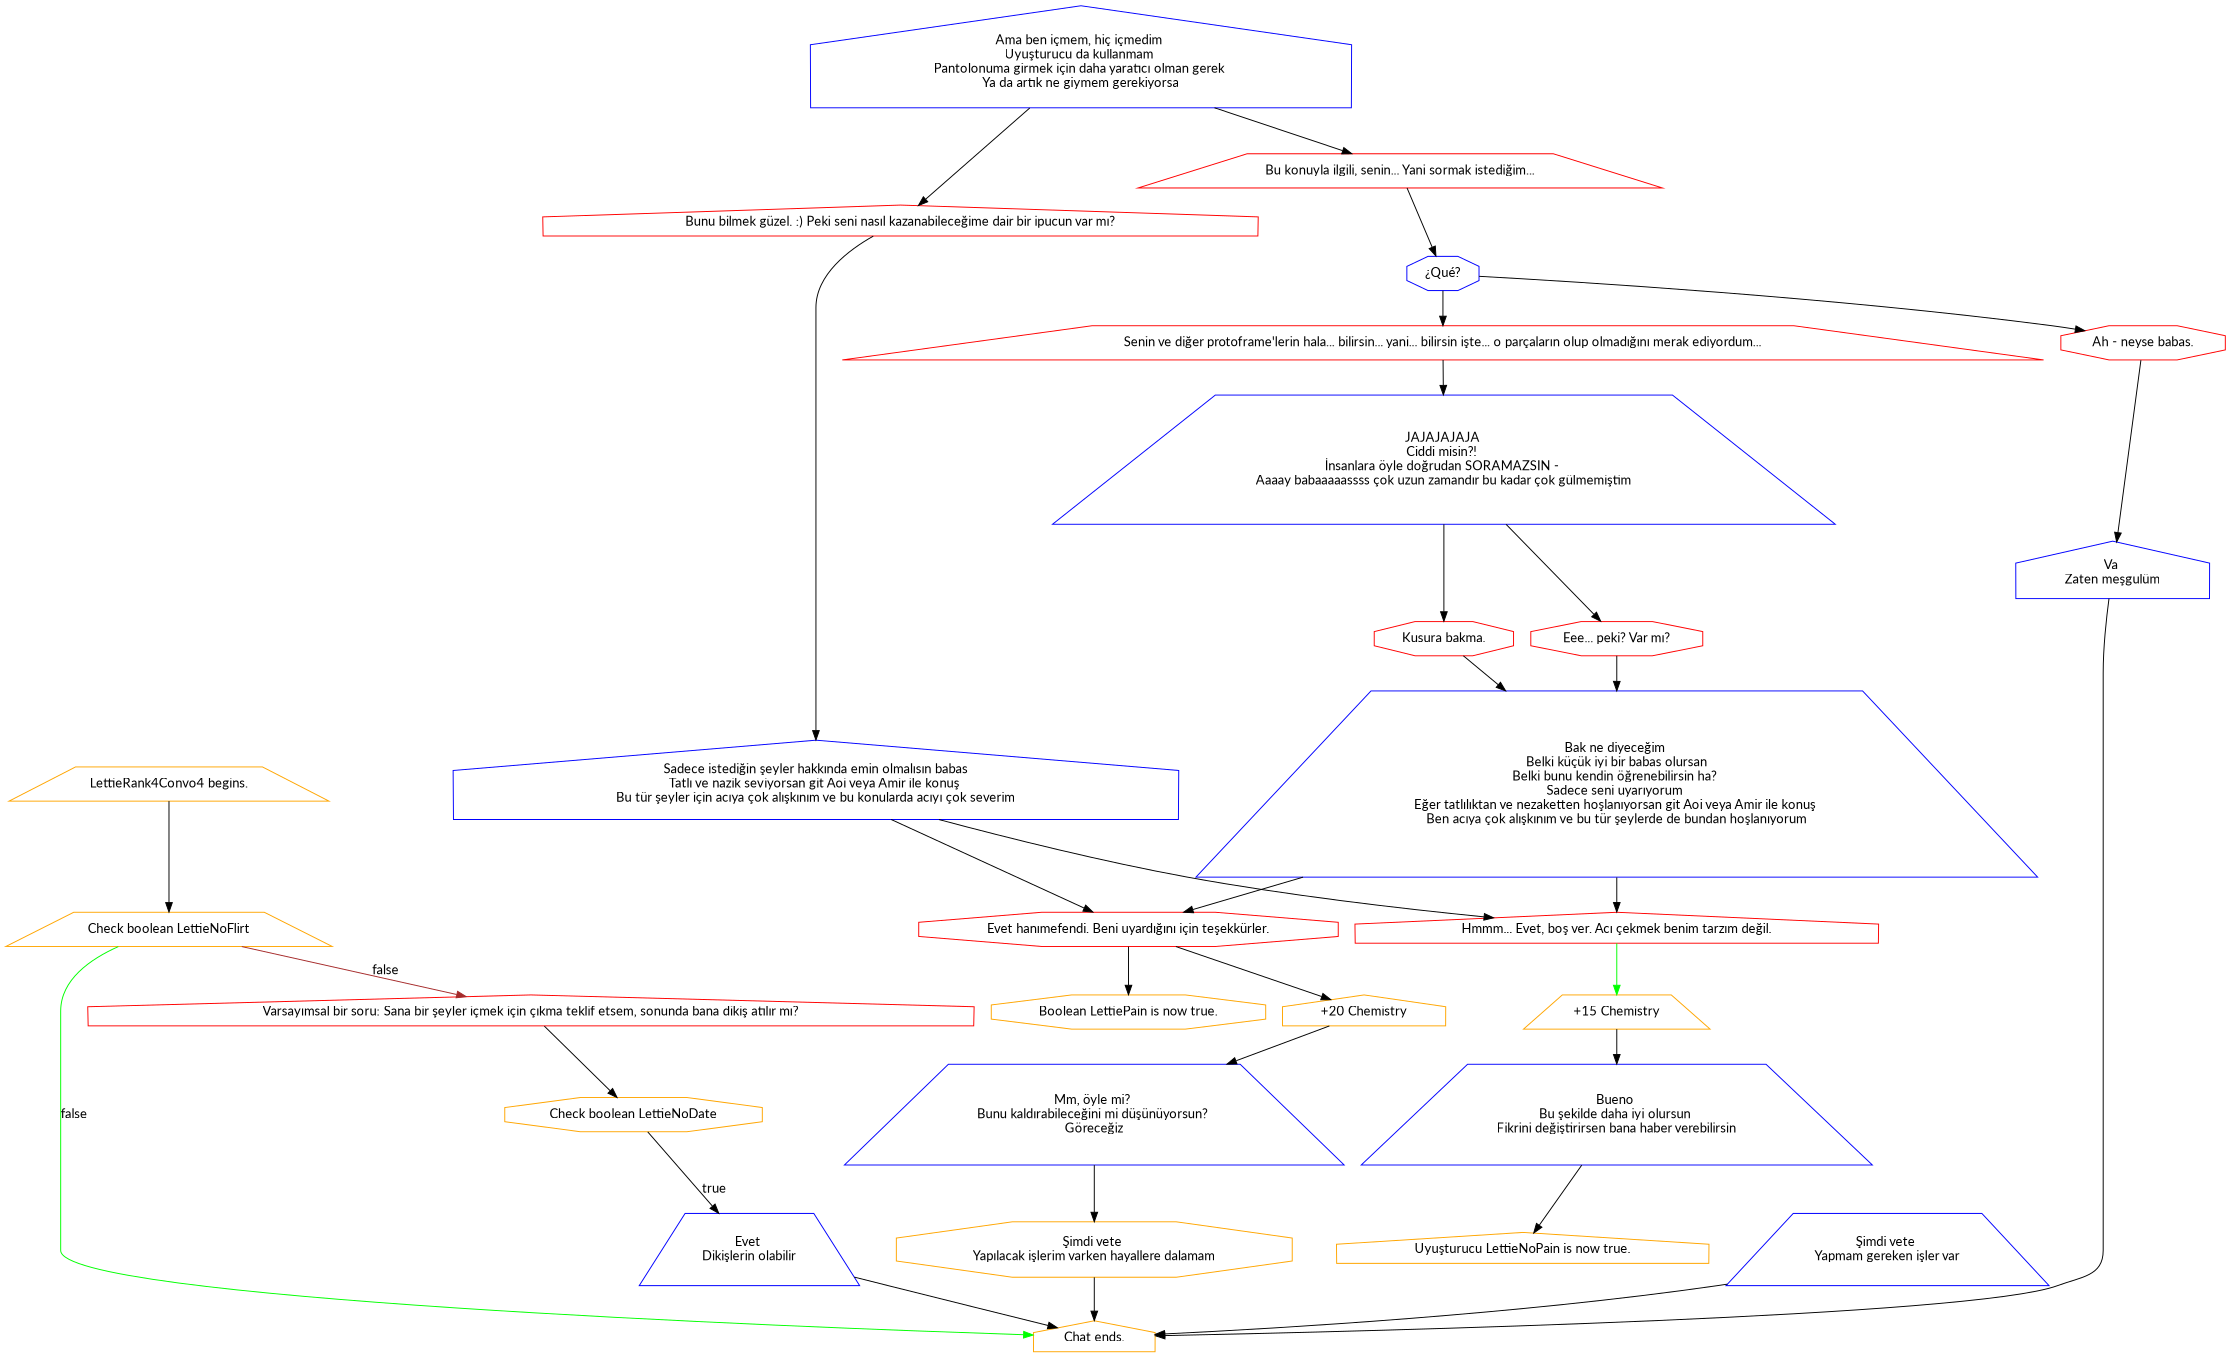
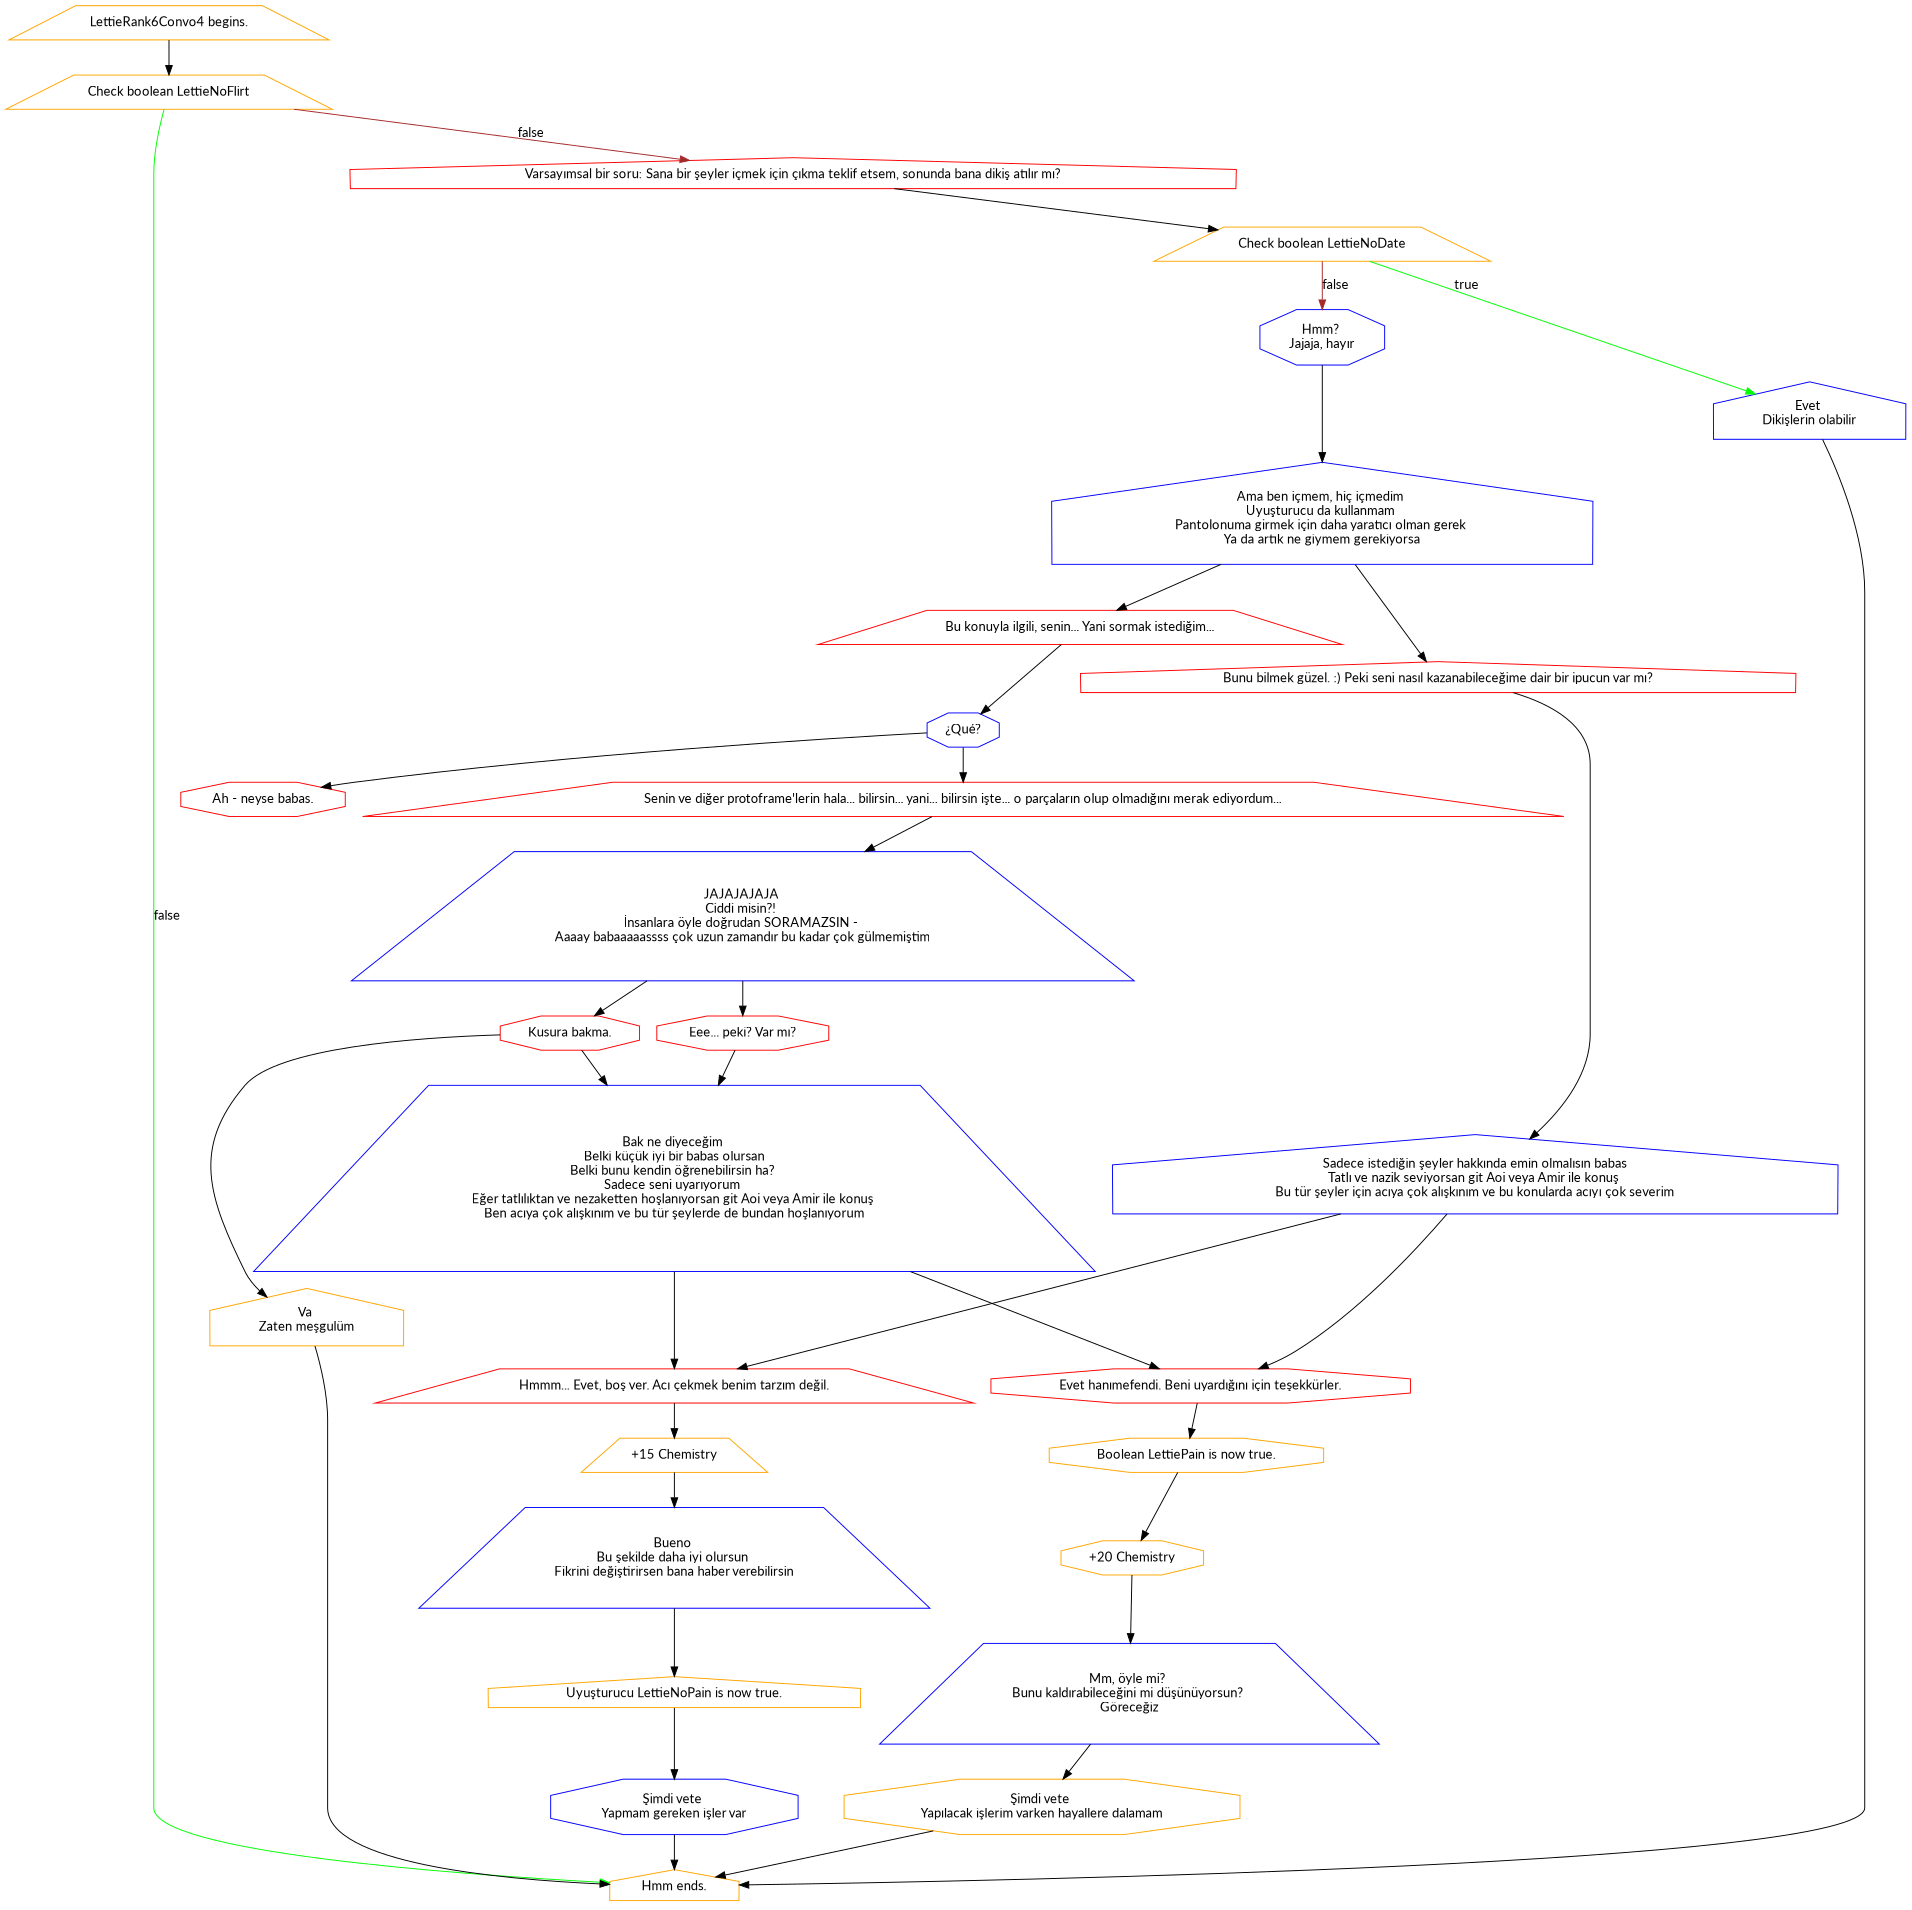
node "Hmm? Jajaja, hayır": added
edge "Ah - neyse babas." -> "Va Zaten meşgulüm": now "Kusura bakma." -> "Va Zaten meşgulüm"
node "Va Zaten meşgulüm": color blue -> orange
node "LettieRank4Convo4 begins.": label "LettieRank4Convo4 begins." -> "LettieRank6Convo4 begins."
node "Hmmm... Evet, boş ver. Acı çekmek benim tarzım değil.": shape house -> trapezium
edge "Hmmm... Evet, boş ver. Acı çekmek benim tarzım değil." -> "+15 Chemistry": color green -> black
edge "Evet hanımefendi. Beni uyardığını için teşekkürler." -> "+20 Chemistry": now "Boolean LettiePain is now true." -> "+20 Chemistry"
node "+20 Chemistry": shape house -> octagon
node "Check boolean LettieNoDate": shape octagon -> trapezium
edge "Check boolean LettieNoDate" -> "Evet Dikişlerin olabilir": color black -> green
node "Evet Dikişlerin olabilir": shape trapezium -> house
node "Şimdi vete Yapmam gereken işler var": shape trapezium -> octagon
node "Chat ends.": label "Chat ends." -> "Hmm ends."
edge "Uyuşturucu LettieNoPain is now true." -> "Şimdi vete Yapmam gereken işler var": added
